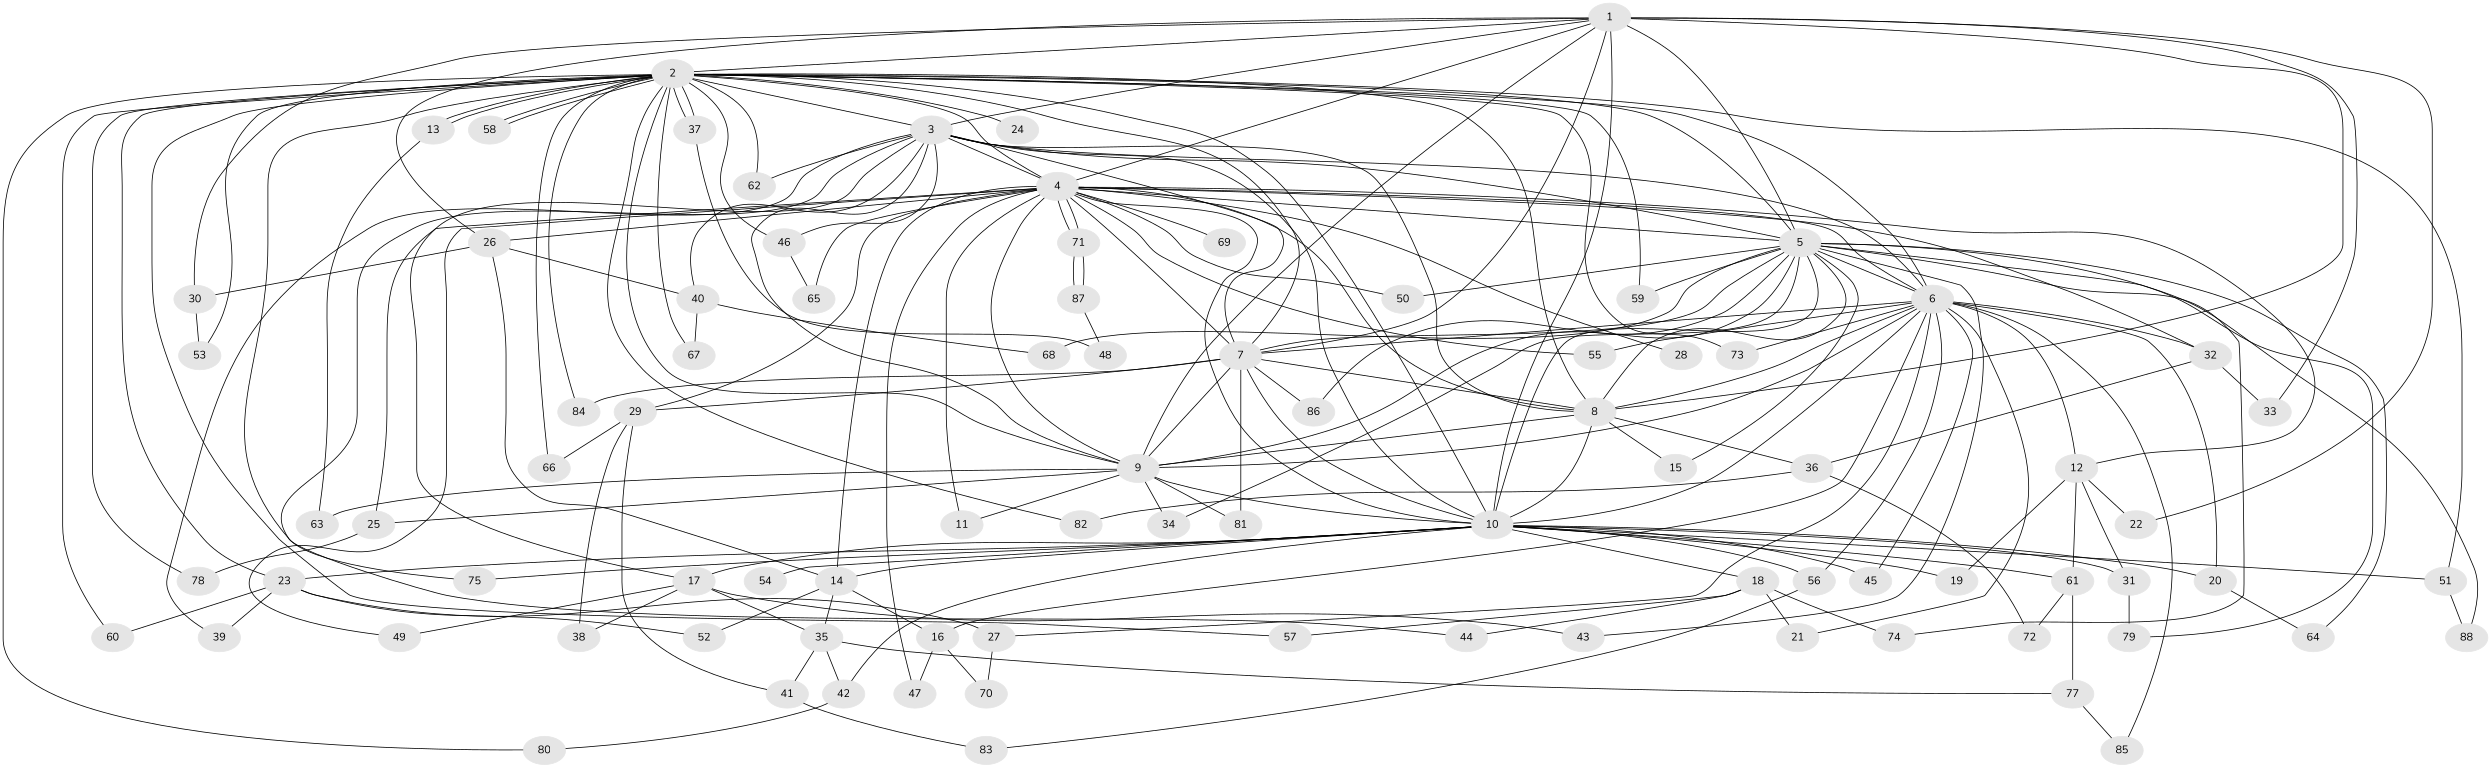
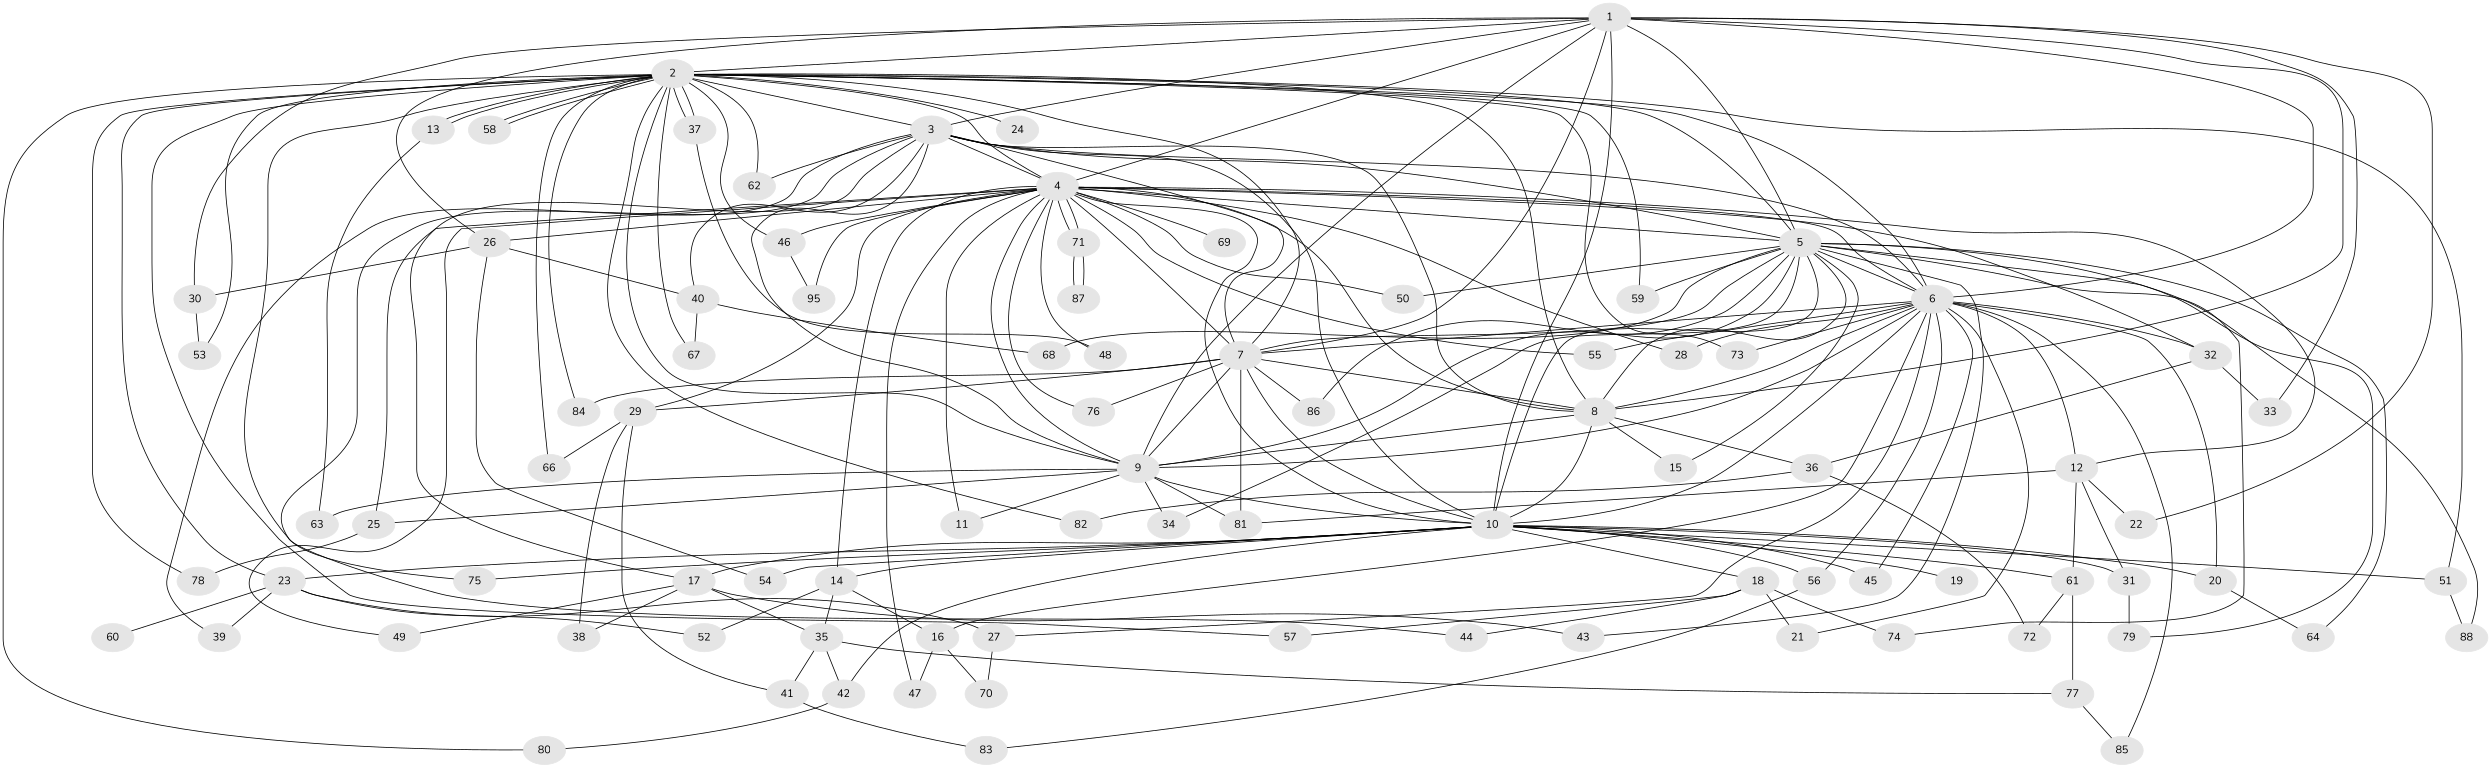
edge "1" -- "6": added
edge "2" -- "60": removed
edge "2" -- "10": removed
edge "3" -- "46": now "4" -- "46"
node "65": label "65" -> "95"
edge "6" -- "28": added
edge "87" -- "48": now "4" -- "48"
node "76": added
edge "26" -- "14": now "26" -- "54"
edge "12" -- "19": now "12" -- "81"
